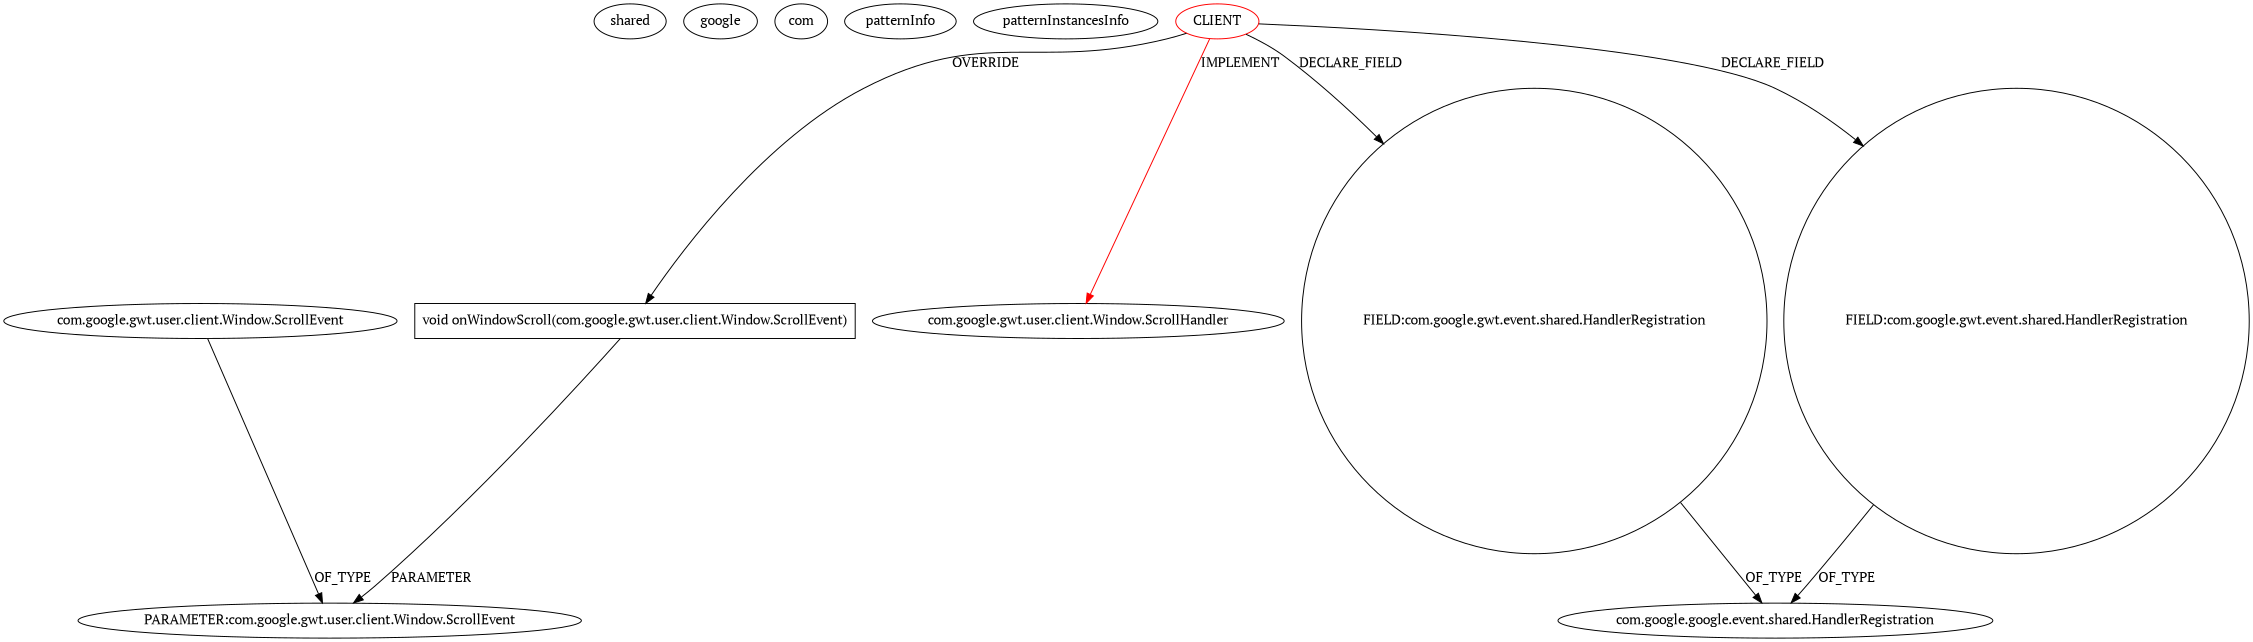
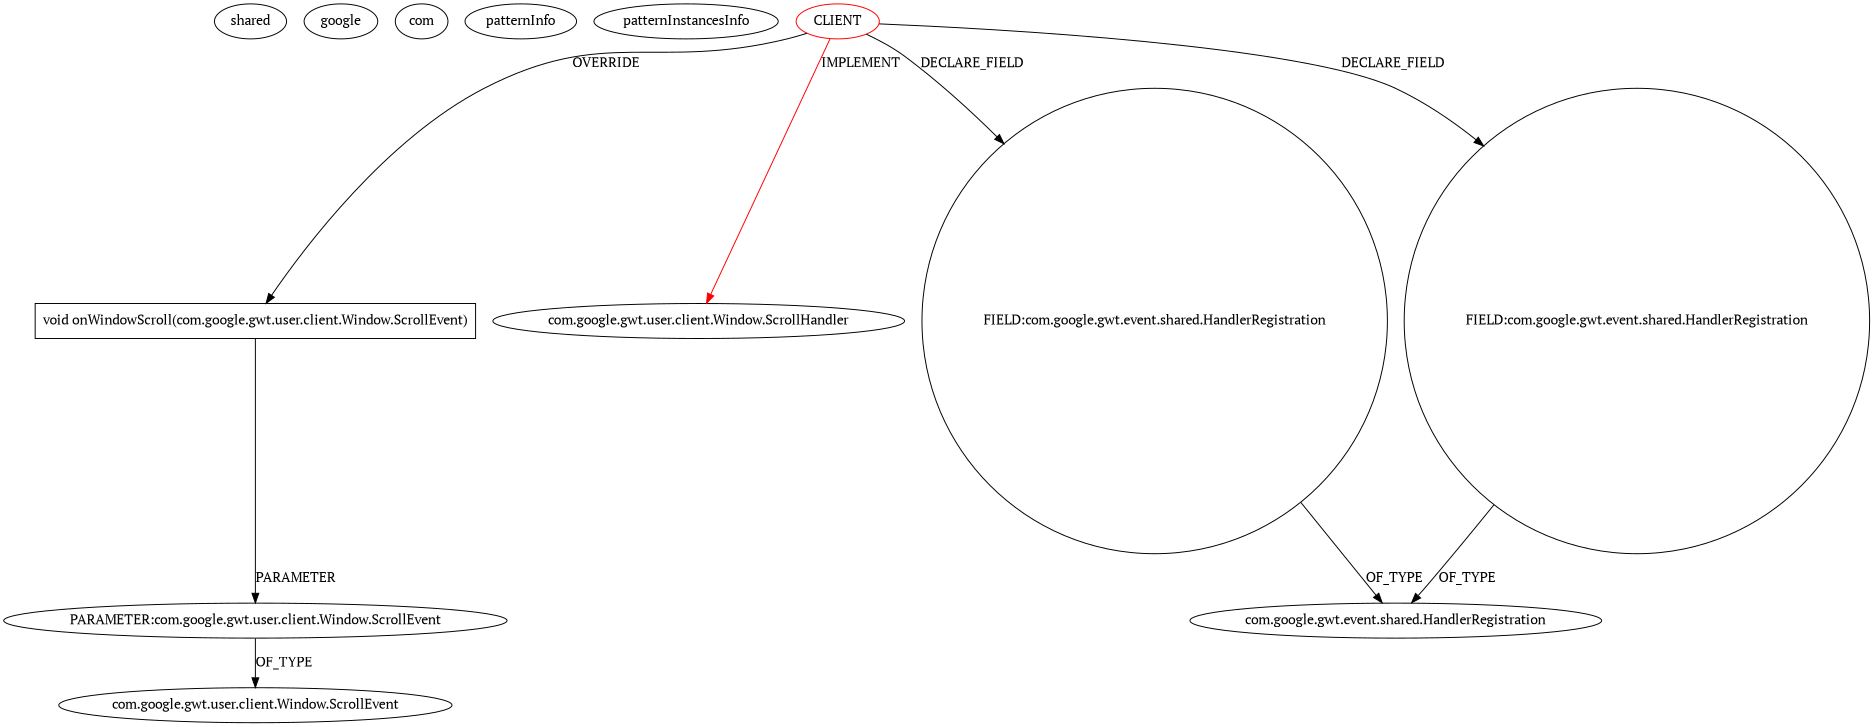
edge "com.google.gwt.user.client.Window.ScrollEvent" -> "PARAMETER:com.google.gwt.user.client.Window.ScrollEvent": reversed
node "com.google.google.event.shared.HandlerRegistration": label "com.google.google.event.shared.HandlerRegistration" -> "com.google.gwt.event.shared.HandlerRegistration"
